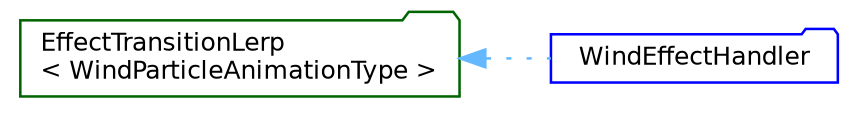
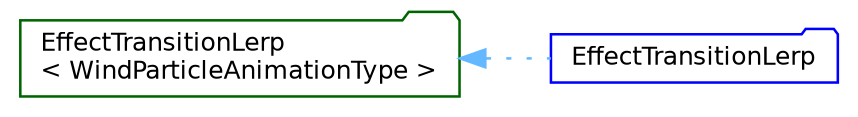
node "WindEffectHandler": label "WindEffectHandler" -> "EffectTransitionLerp"
